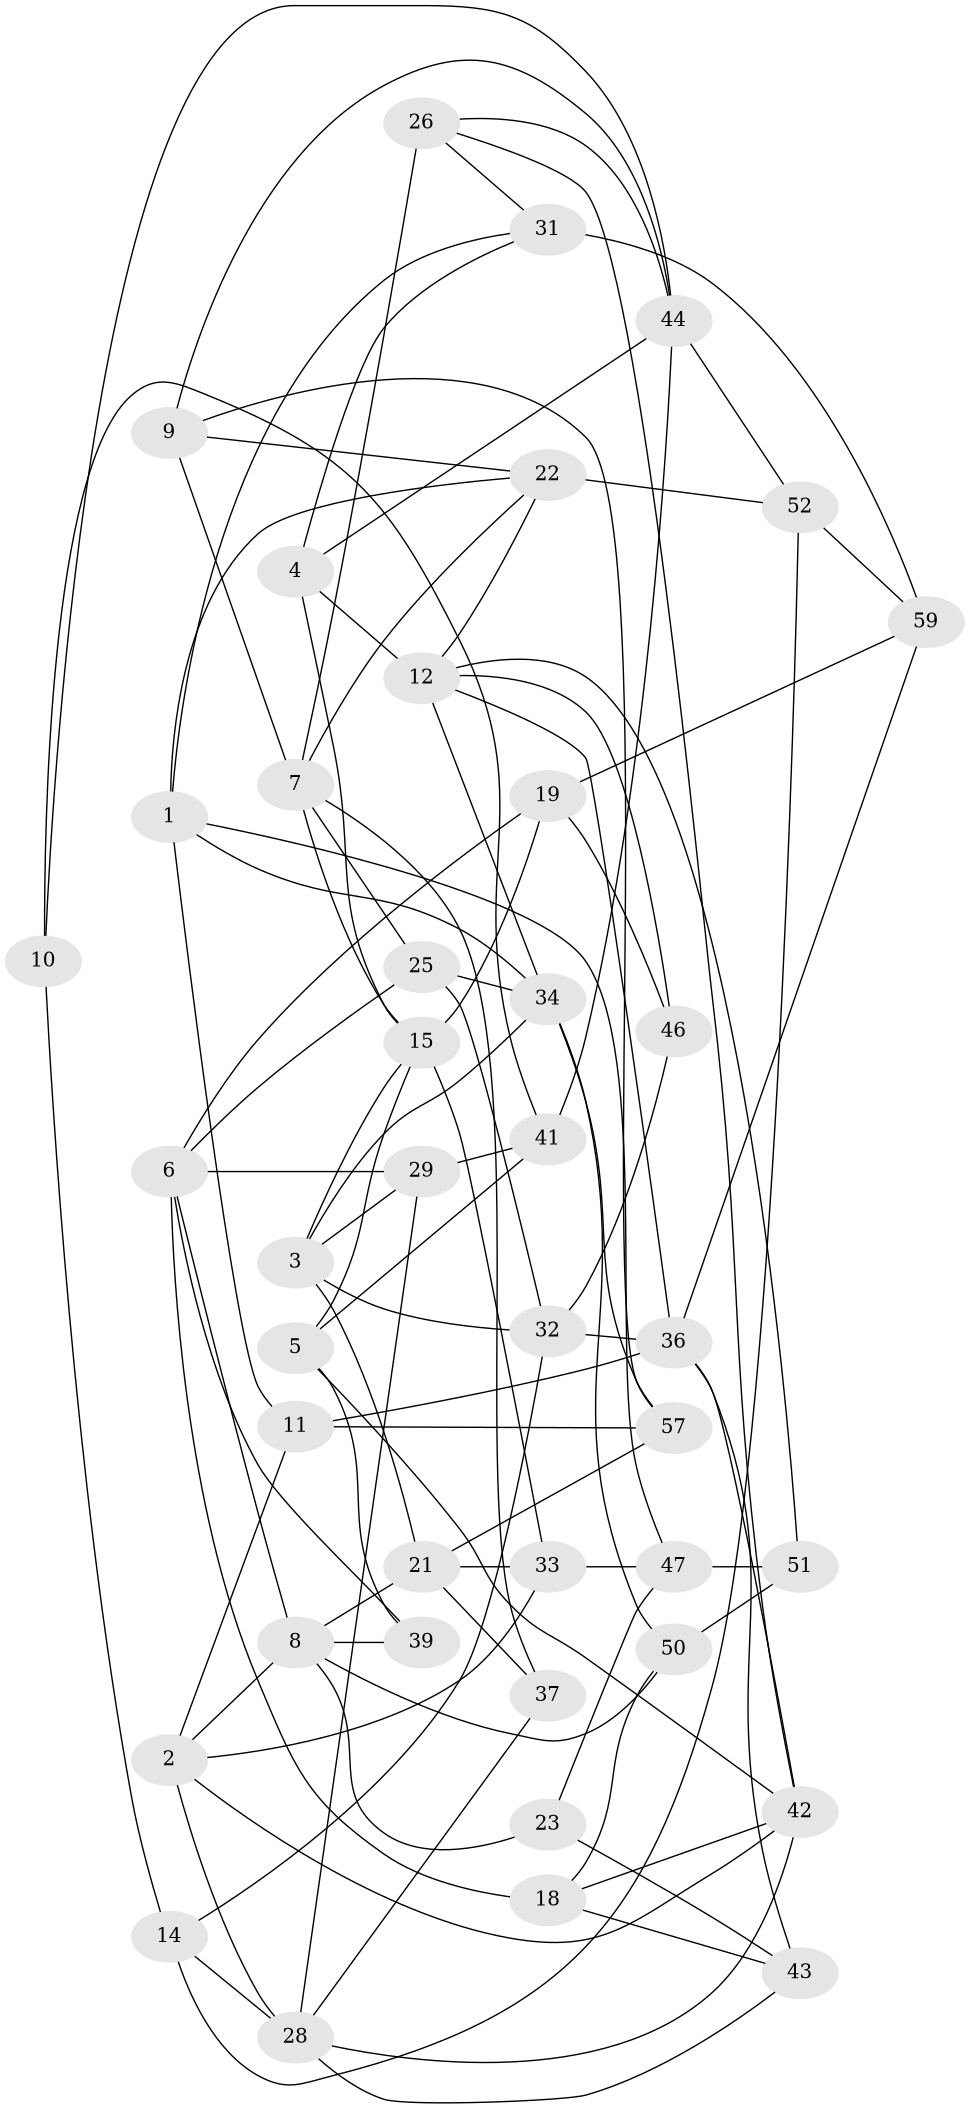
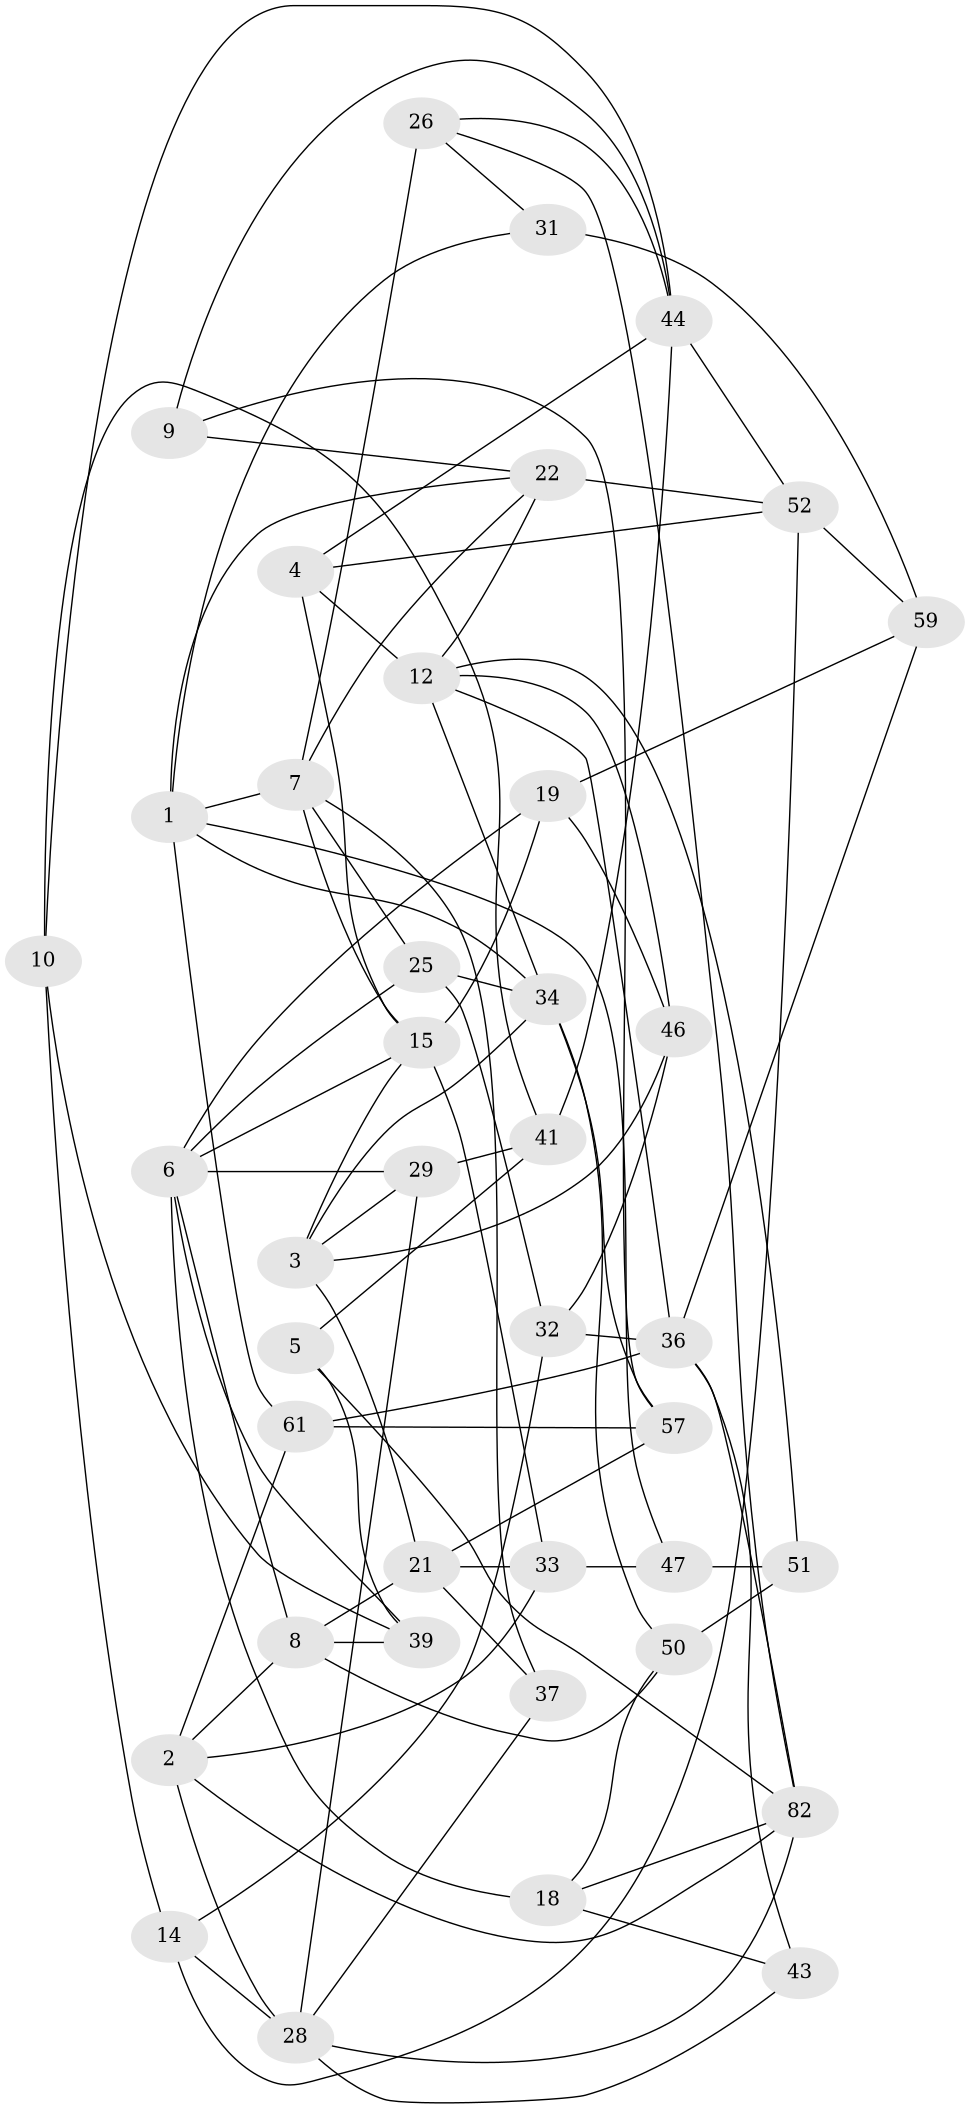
edge "31" -- "4": now "52" -- "4"
edge "9" -- "7": now "1" -- "7"
edge "15" -- "5": now "15" -- "6"
edge "3" -- "32": now "3" -- "46"
edge "10" -- "39": added
node "11": label "11" -> "61"
node "42": label "42" -> "82"
node "23": removed
